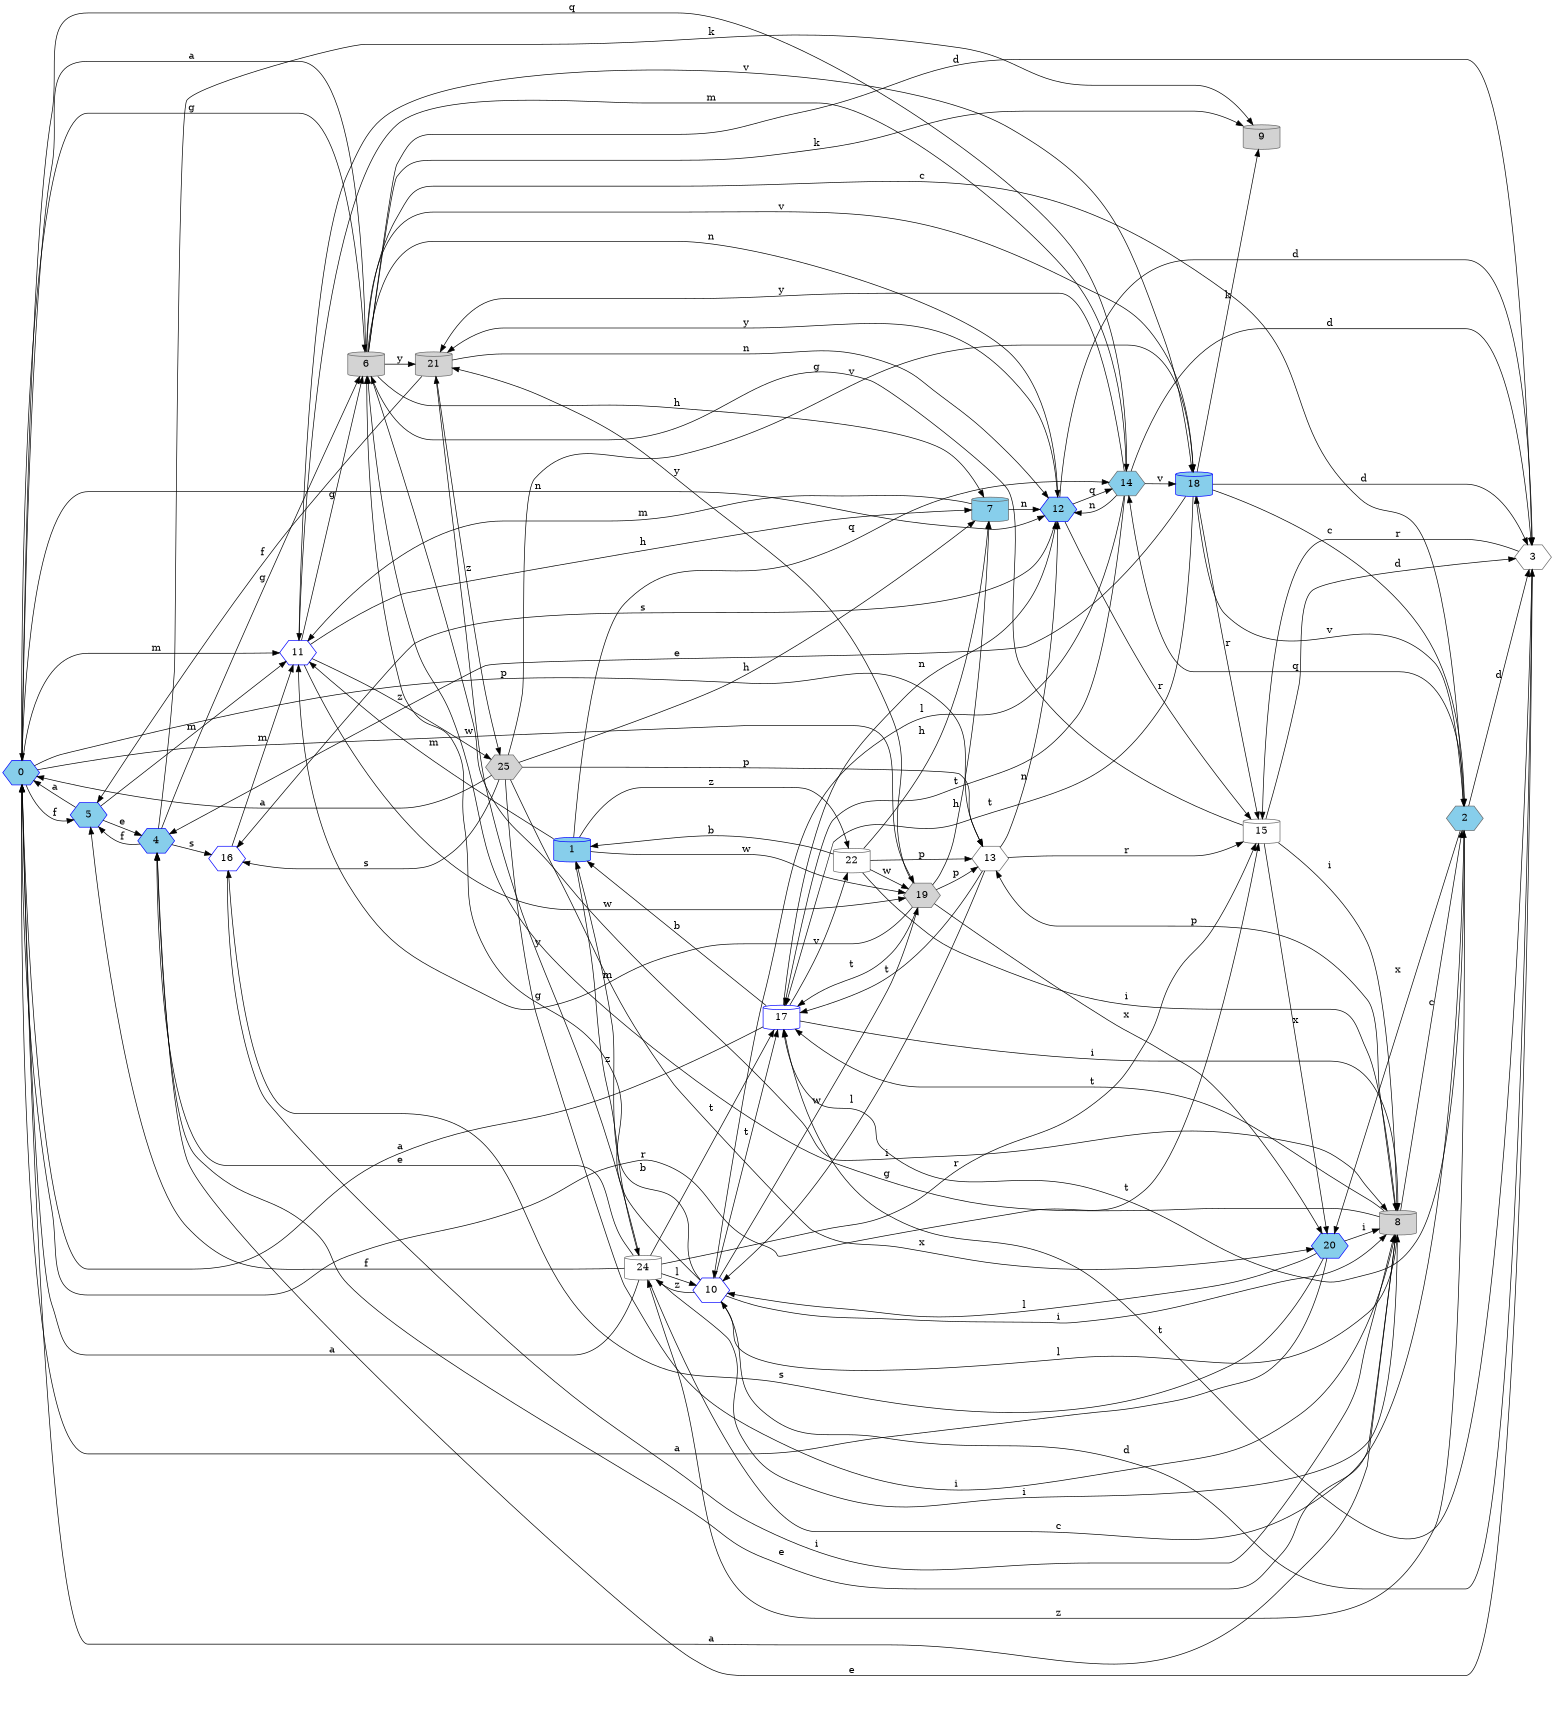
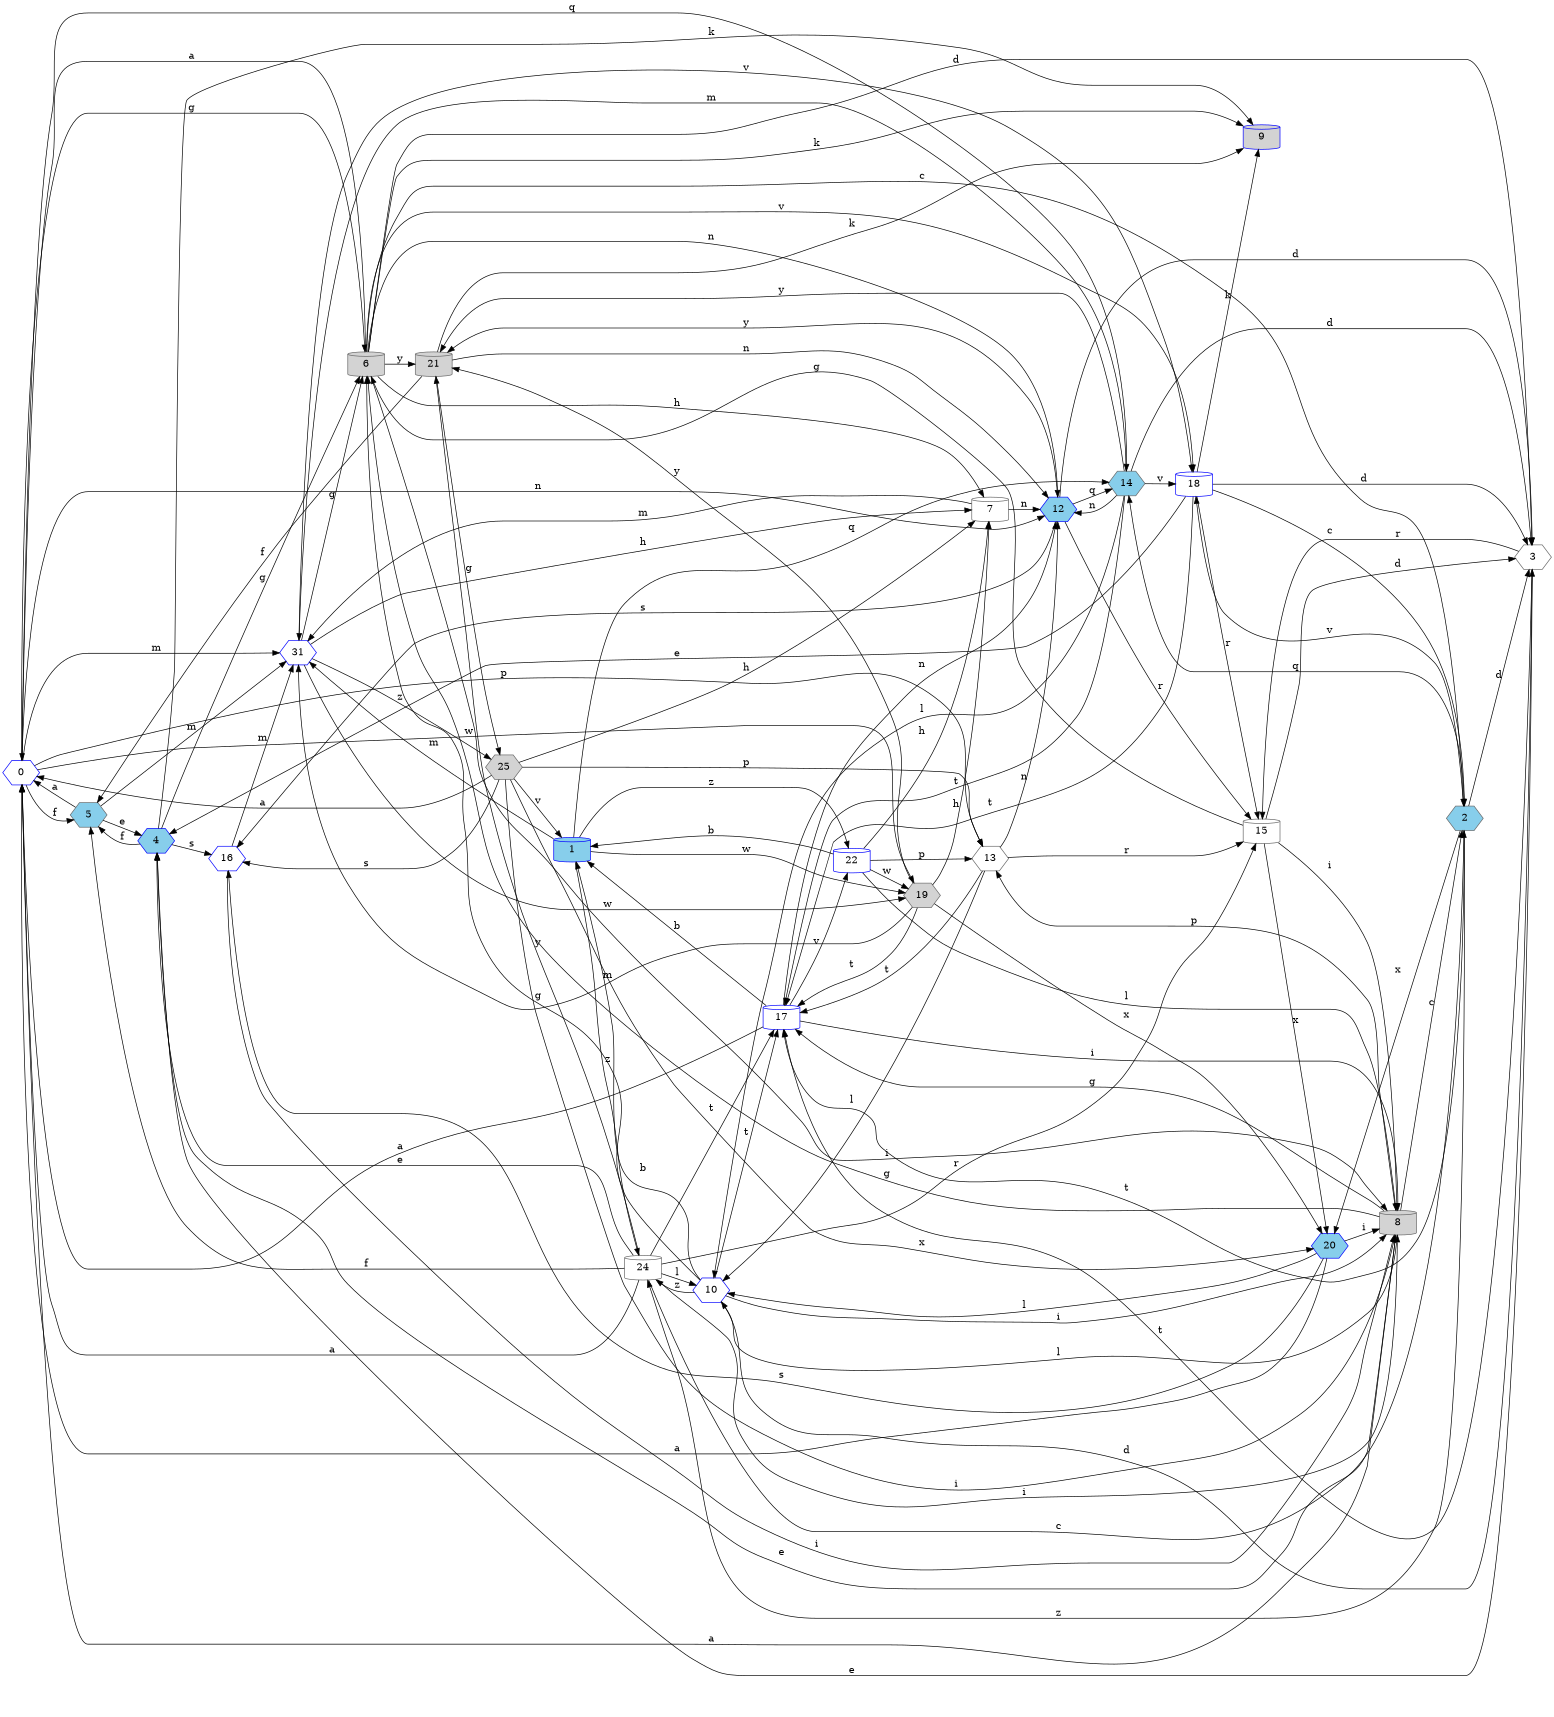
node "9": color gray40 -> blue
edge "21" -> "9": added, label "k"
edge "25" -> "18": now "25" -> "1"
node "18": fillcolor skyblue -> white
node "7": fillcolor skyblue -> white
edge "21" -> "25": label "z" -> "g"
node "11": label "11" -> "31"
node "0": fillcolor skyblue -> white
node "5": color blue -> gray40
node "22": color gray40 -> blue
edge "19" -> "13": removed, label "p"
edge "22" -> "8": label "i" -> "l"
edge "8" -> "17": label "t" -> "g"
edge "10" -> "19": removed, label "w"
edge "0" -> "15": removed, label "r"
